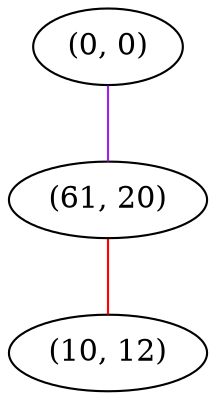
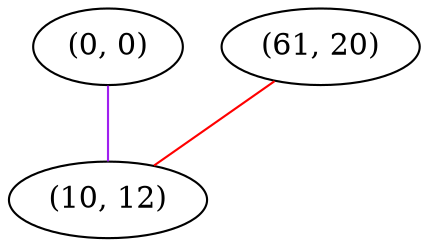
edge "(0, 0)" -- "(61, 20)": now "(0, 0)" -- "(10, 12)"
